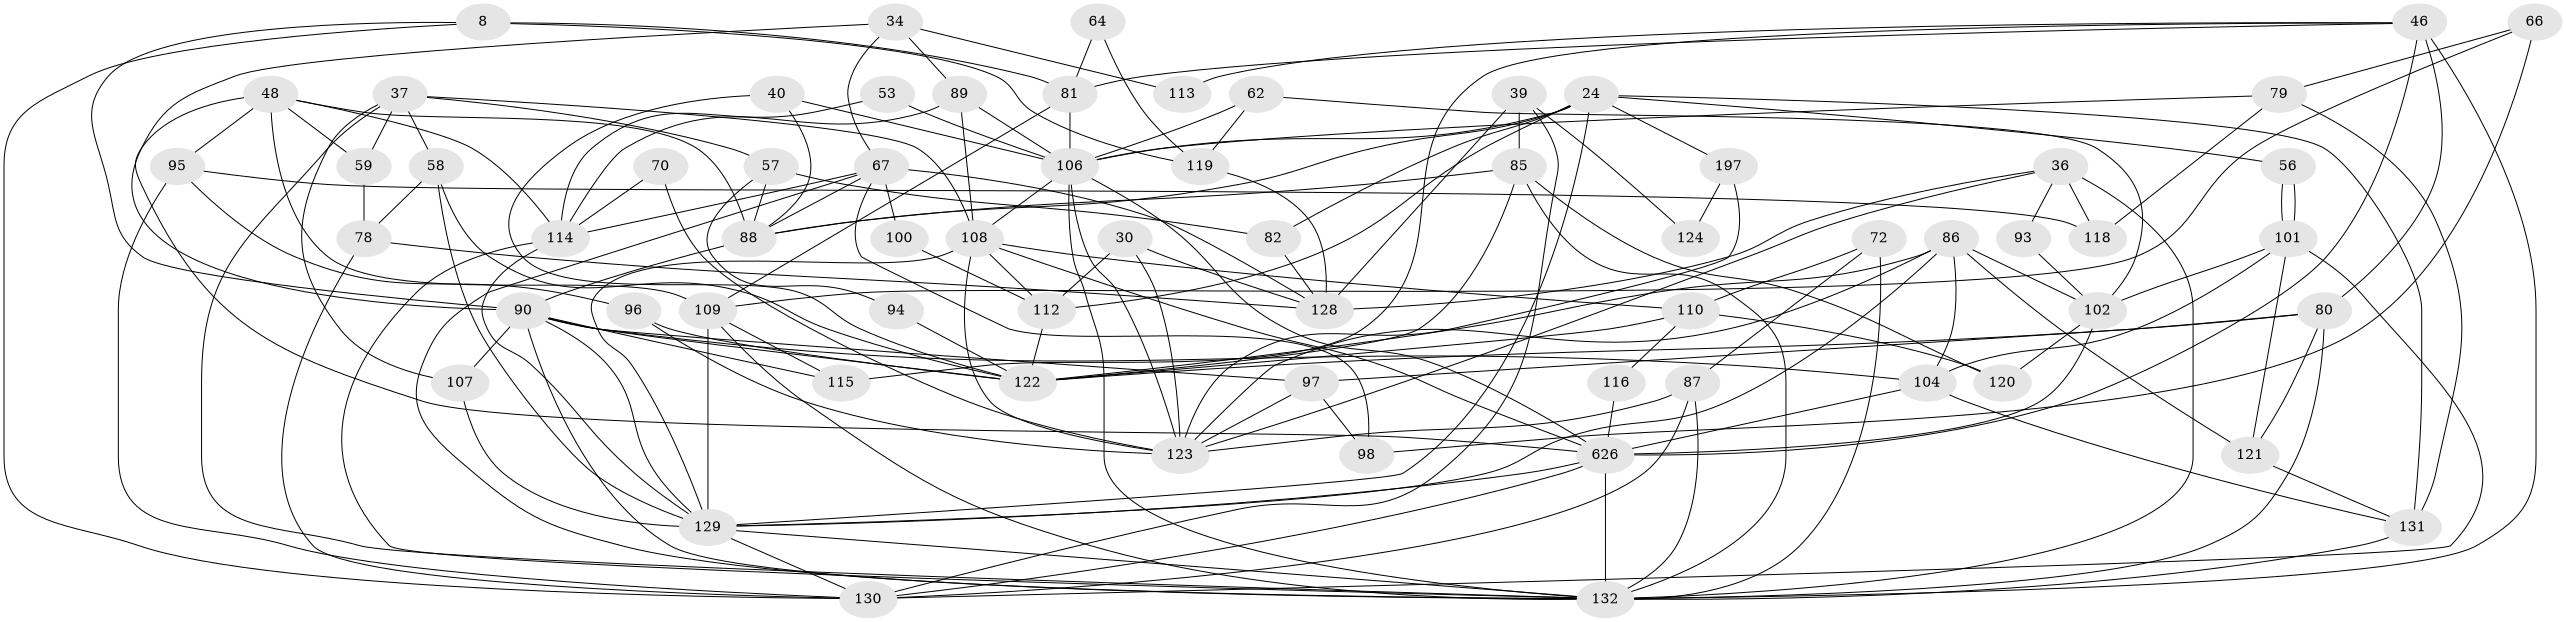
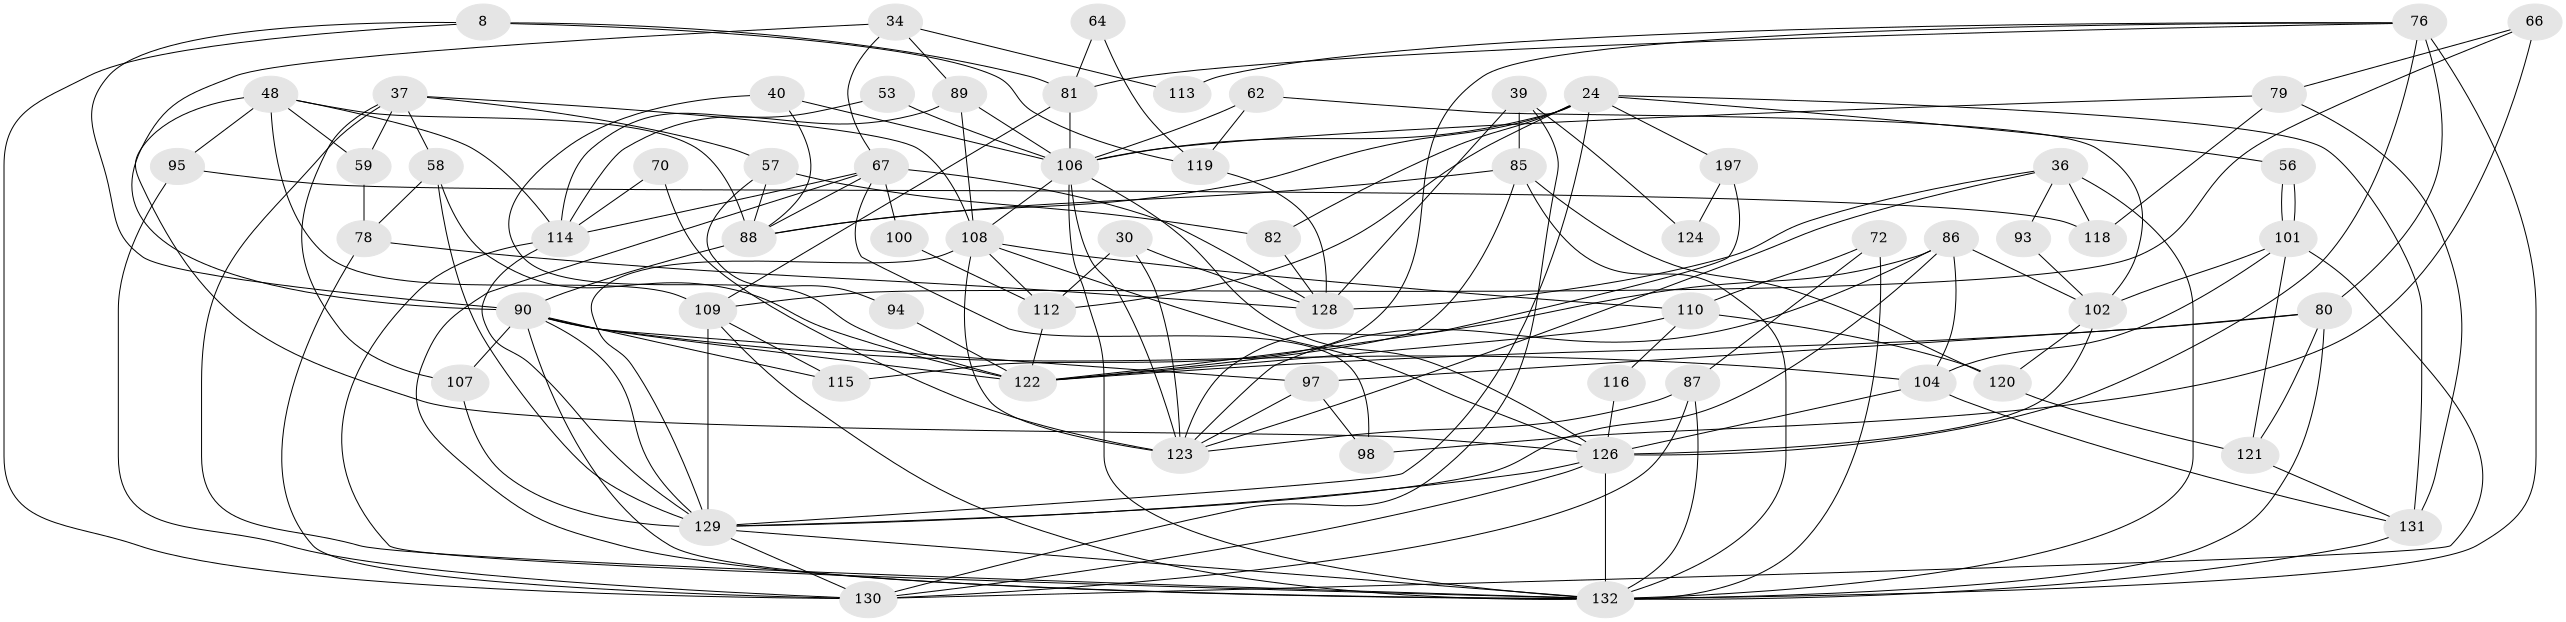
node "46": label "46" -> "76"
node "96": removed
edge "86" -- "121": now "120" -- "121"
node "626": label "626" -> "126"
